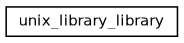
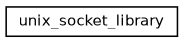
node "unix_library_library": label "unix_library_library" -> "unix_socket_library"
